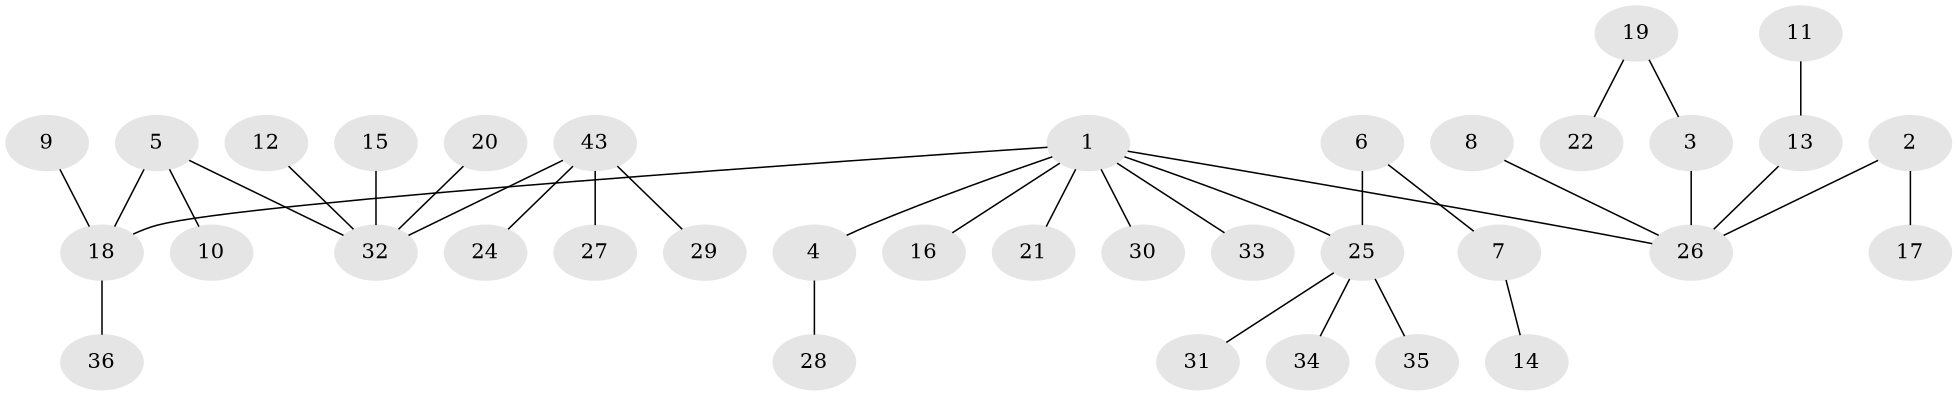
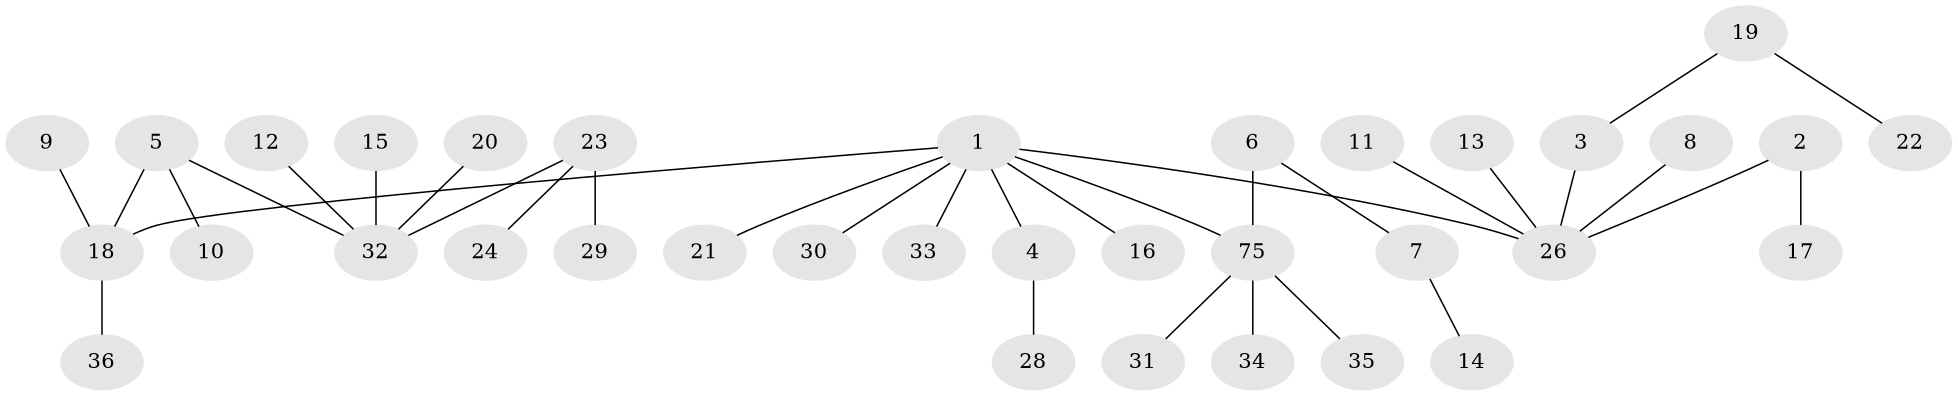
edge "11" -- "13": now "11" -- "26"
node "43": label "43" -> "23"
node "27": removed
node "25": label "25" -> "75"
